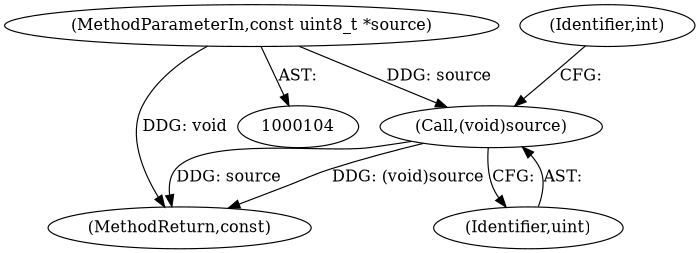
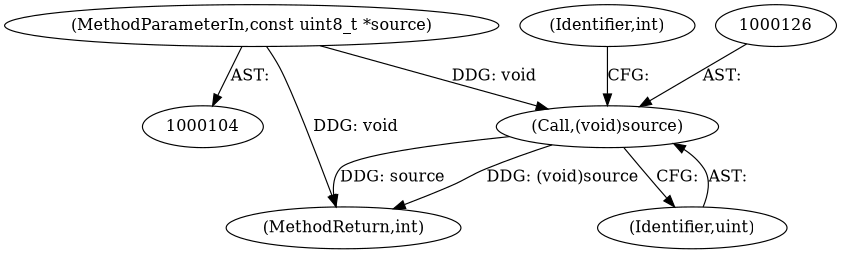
node "1000126": added
edge "(MethodParameterIn,const uint8_t *source)" -> "(Call,(void)source)": label "DDG: source" -> "DDG: void"
node "(MethodReturn,const)": label "(MethodReturn,const)" -> "(MethodReturn,int)"
